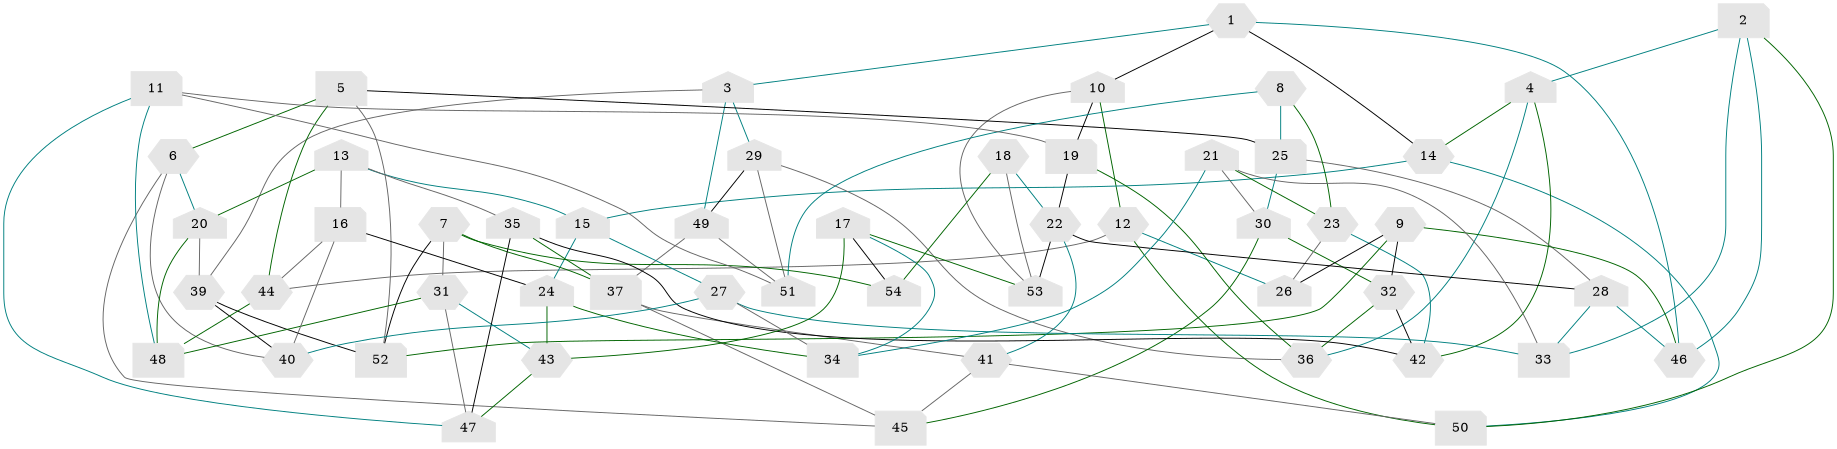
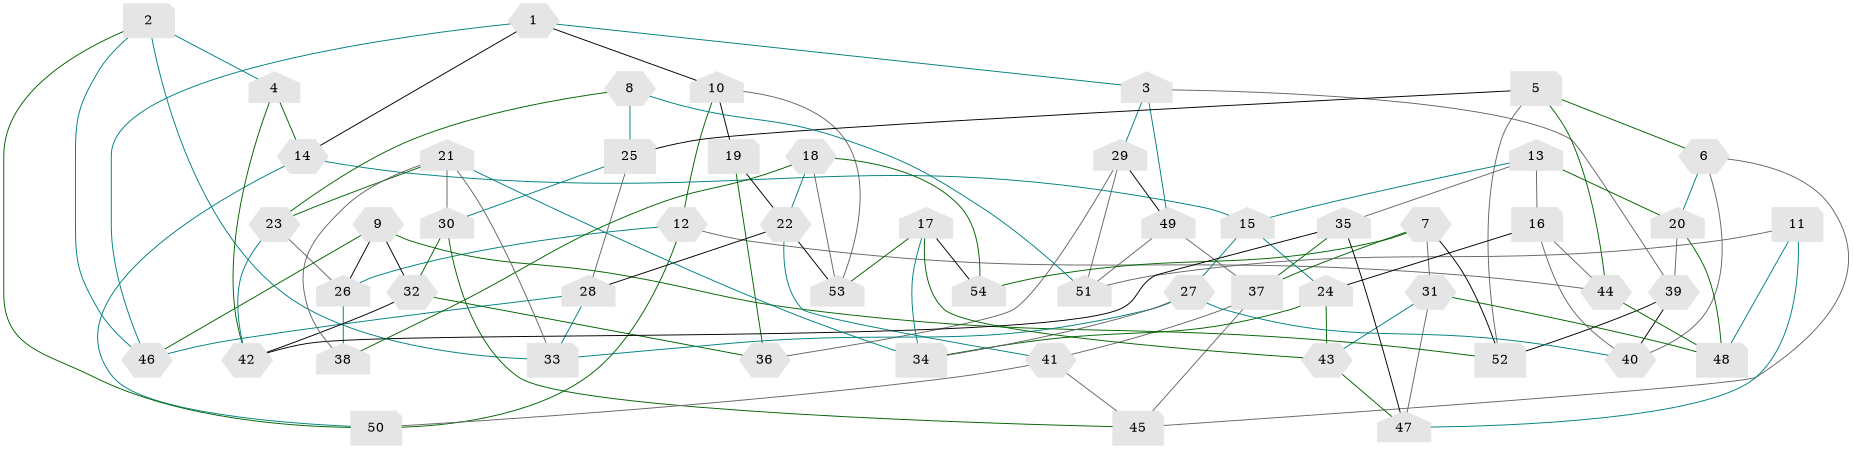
edge "11" -- "19": removed
edge "4" -- "36": removed
node "38": added
